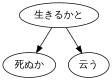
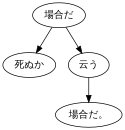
node "生きるかと": label "生きるかと" -> "場合だ"
node "場合だ。": added
